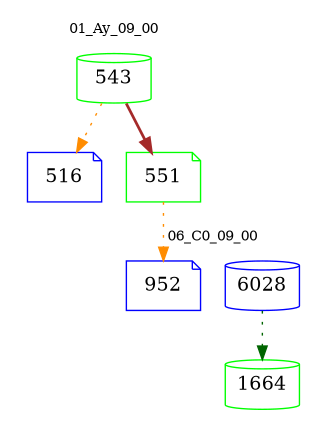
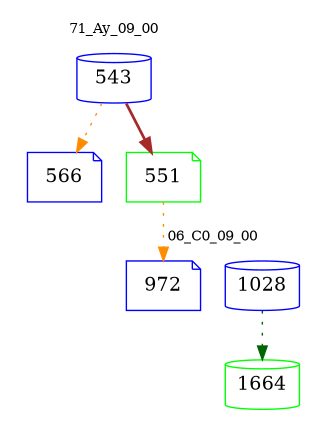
cluster "01_Ay_09_00": label "01_Ay_09_00" -> "71_Ay_09_00"
node "543": color green -> blue
node "516": label "516" -> "566"
node "952": label "952" -> "972"
node "6028": label "6028" -> "1028"
